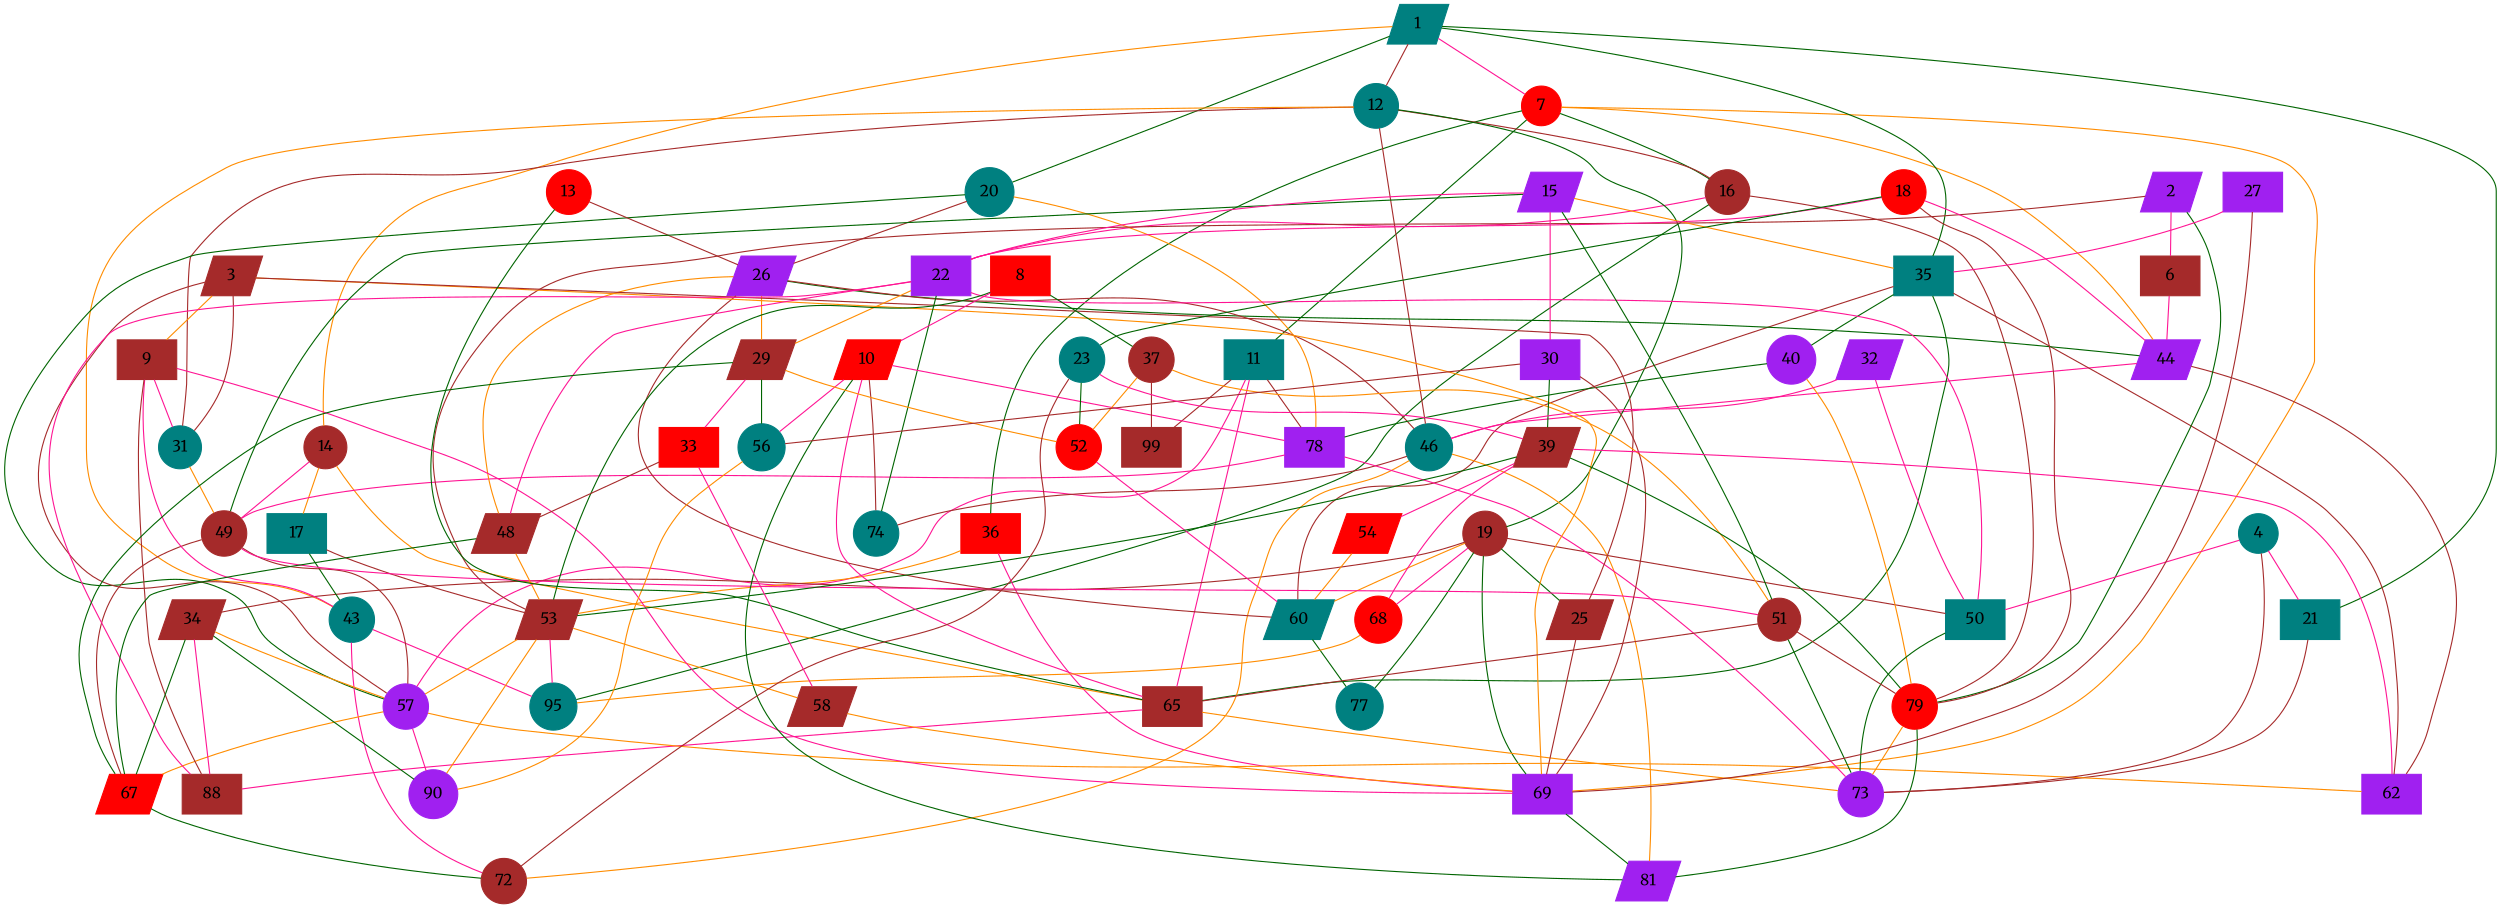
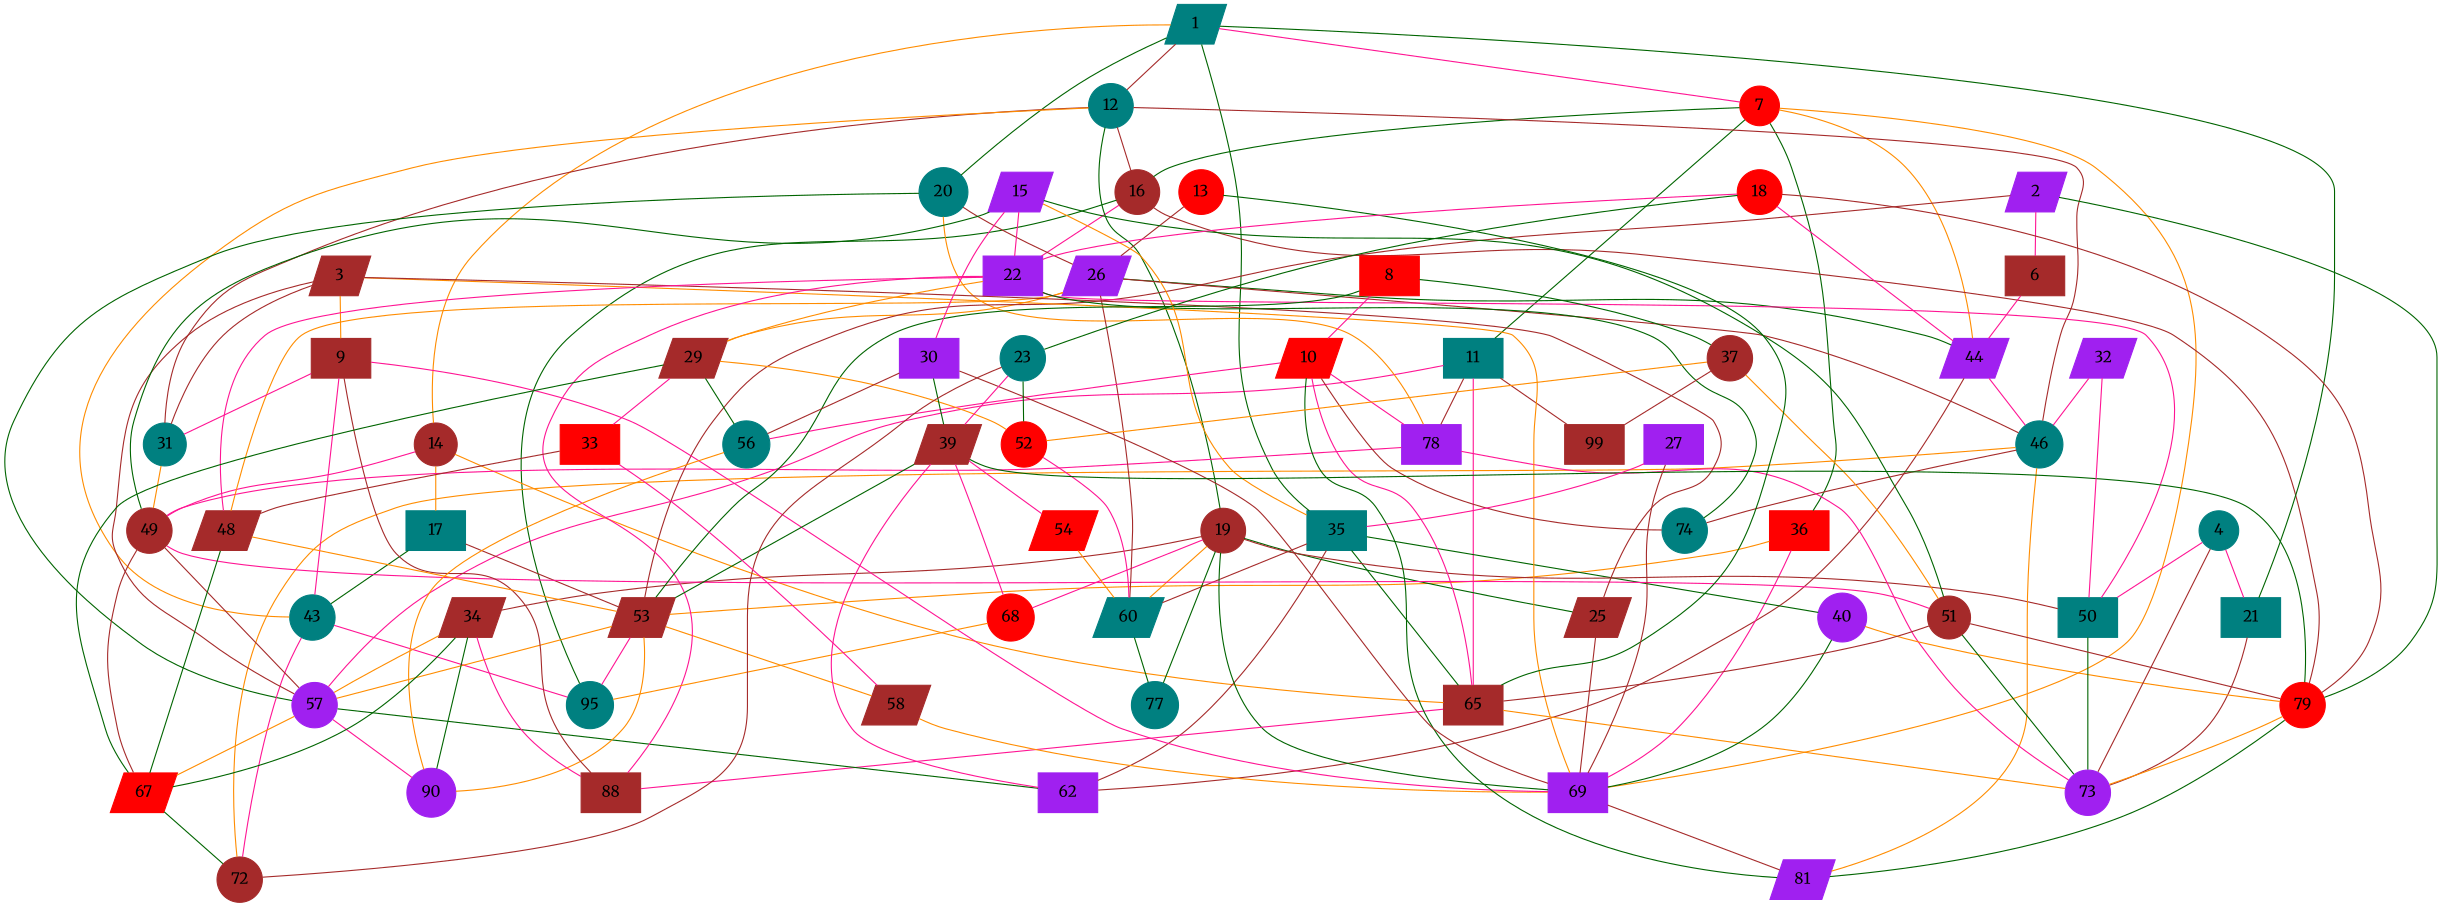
edge "40" -- "78": now "40" -- "69"
edge "57" -- "62": color darkorange -> darkgreen
edge "69" -- "81": color darkgreen -> brown
